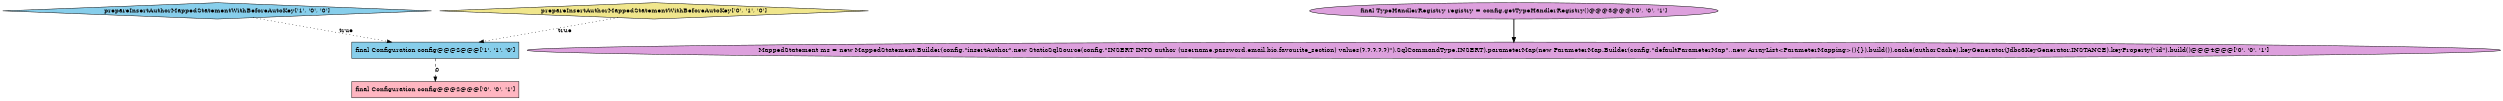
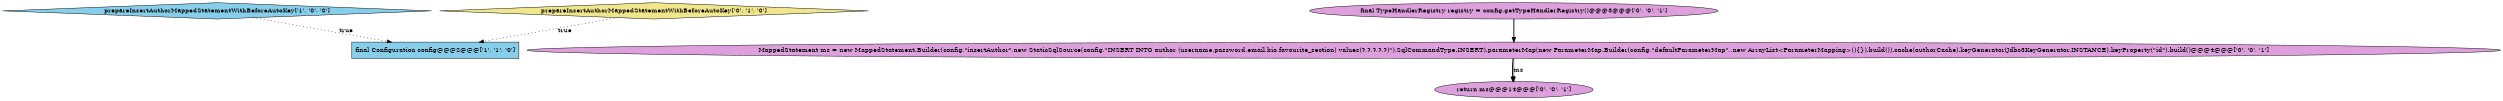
node "final Configuration config@@@2@@@['0', '0', '1']": removed
node "return ms@@@14@@@['0', '0', '1']": added
